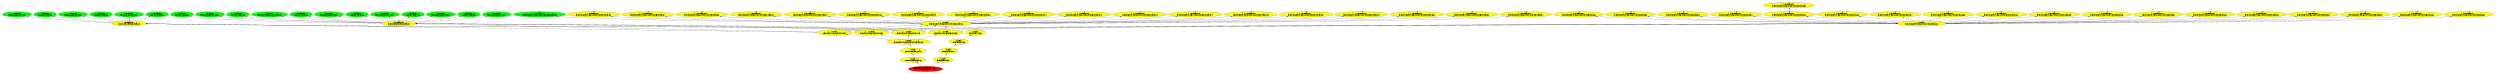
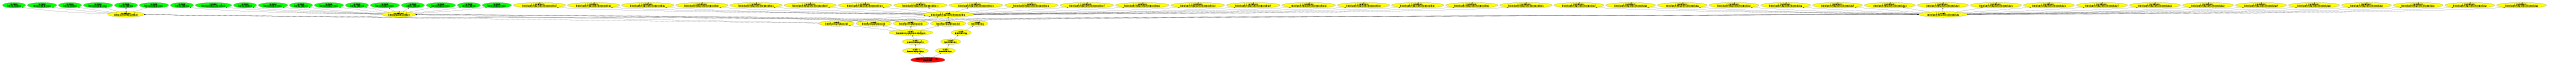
edge "<spritelayout> forest_slope_aware_ground_with_trees_dying12" -> "<spritelayout> forest_slope_aware_ground_with_trees_dying30": now "<switch> forest_slope_aware_ground_with_trees_dying" -> "<spritelayout> forest_slope_aware_ground_with_trees_dying30"
node "<spritelayout> forest_slope_aware_ground_with_trees_uniform2": fillcolor green -> yellow
node "<spritelayout> forest_wood_stack_spritelayout": label "<spritelayout> forest_wood_stack_spritelayout" -> "<spritelayout> uniform_wood_stack_spritelayout"
